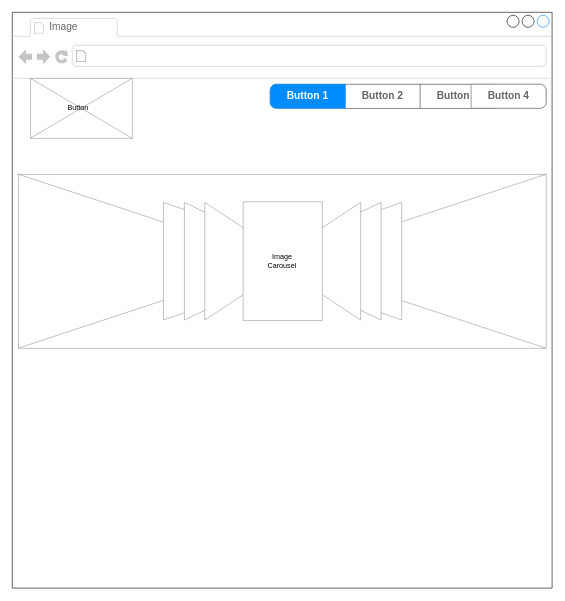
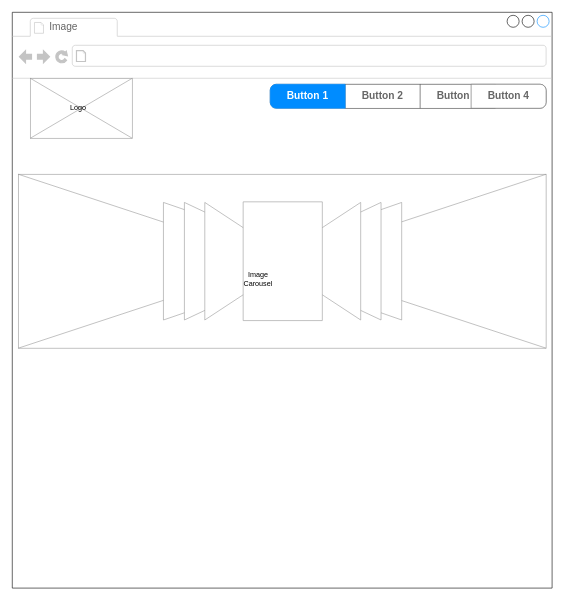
node "Button": label "Button" -> "Logo"
node "Image Carousel": moved (282, 261) -> (258, 279)
